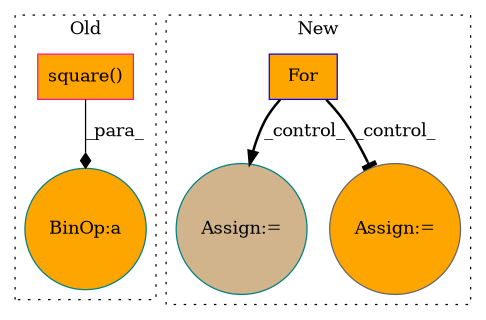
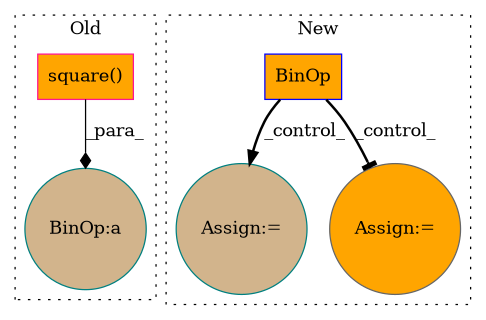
node "For": label "For" -> "BinOp"
node "BinOp:a": fillcolor orange -> tan
